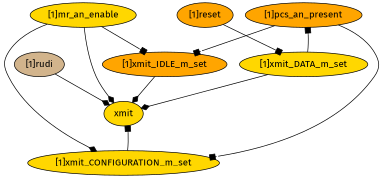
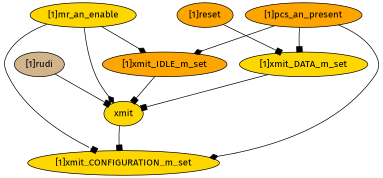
edge "[1]mr_an_enable" -> "[1]xmit_IDLE_m_set": arrowhead box -> diamond
edge "[1]pcs_an_present" -> "[1]xmit_IDLE_m_set": arrowhead box -> diamond
edge "[1]xmit_DATA_m_set" -> "[1]pcs_an_present": reversed
edge "[1]xmit_IDLE_m_set" -> "xmit": arrowhead diamond -> box
edge "[1]rudi" -> "xmit": arrowhead diamond -> box
edge "[1]mr_an_enable" -> "[1]xmit_CONFIGURATION_m_set": arrowhead diamond -> box
edge "[1]xmit_DATA_m_set" -> "xmit": arrowhead diamond -> box
edge "[1]pcs_an_present" -> "[1]xmit_CONFIGURATION_m_set": arrowhead box -> diamond
edge "[1]xmit_CONFIGURATION_m_set" -> "xmit": reversed
